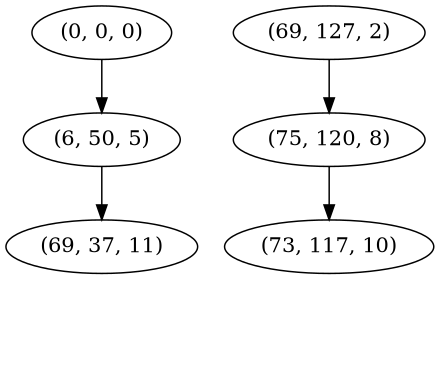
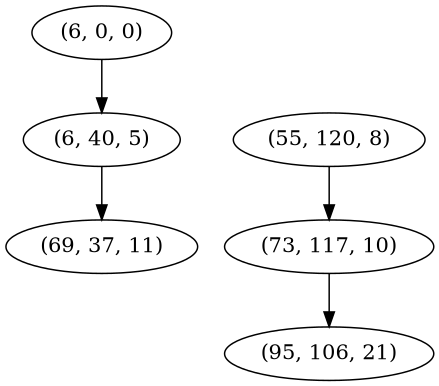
node "(0, 0, 0)": label "(0, 0, 0)" -> "(6, 0, 0)"
node "(69, 127, 2)": removed
node "(6, 50, 5)": label "(6, 50, 5)" -> "(6, 40, 5)"
node "(75, 120, 8)": label "(75, 120, 8)" -> "(55, 120, 8)"
node "(95, 106, 21)": added
